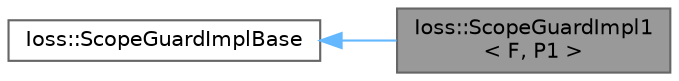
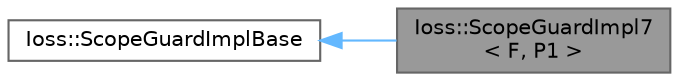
node "Ioss::ScopeGuardImpl1 < F, P1 >": label "Ioss::ScopeGuardImpl1 < F, P1 >" -> "Ioss::ScopeGuardImpl7 < F, P1 >"
